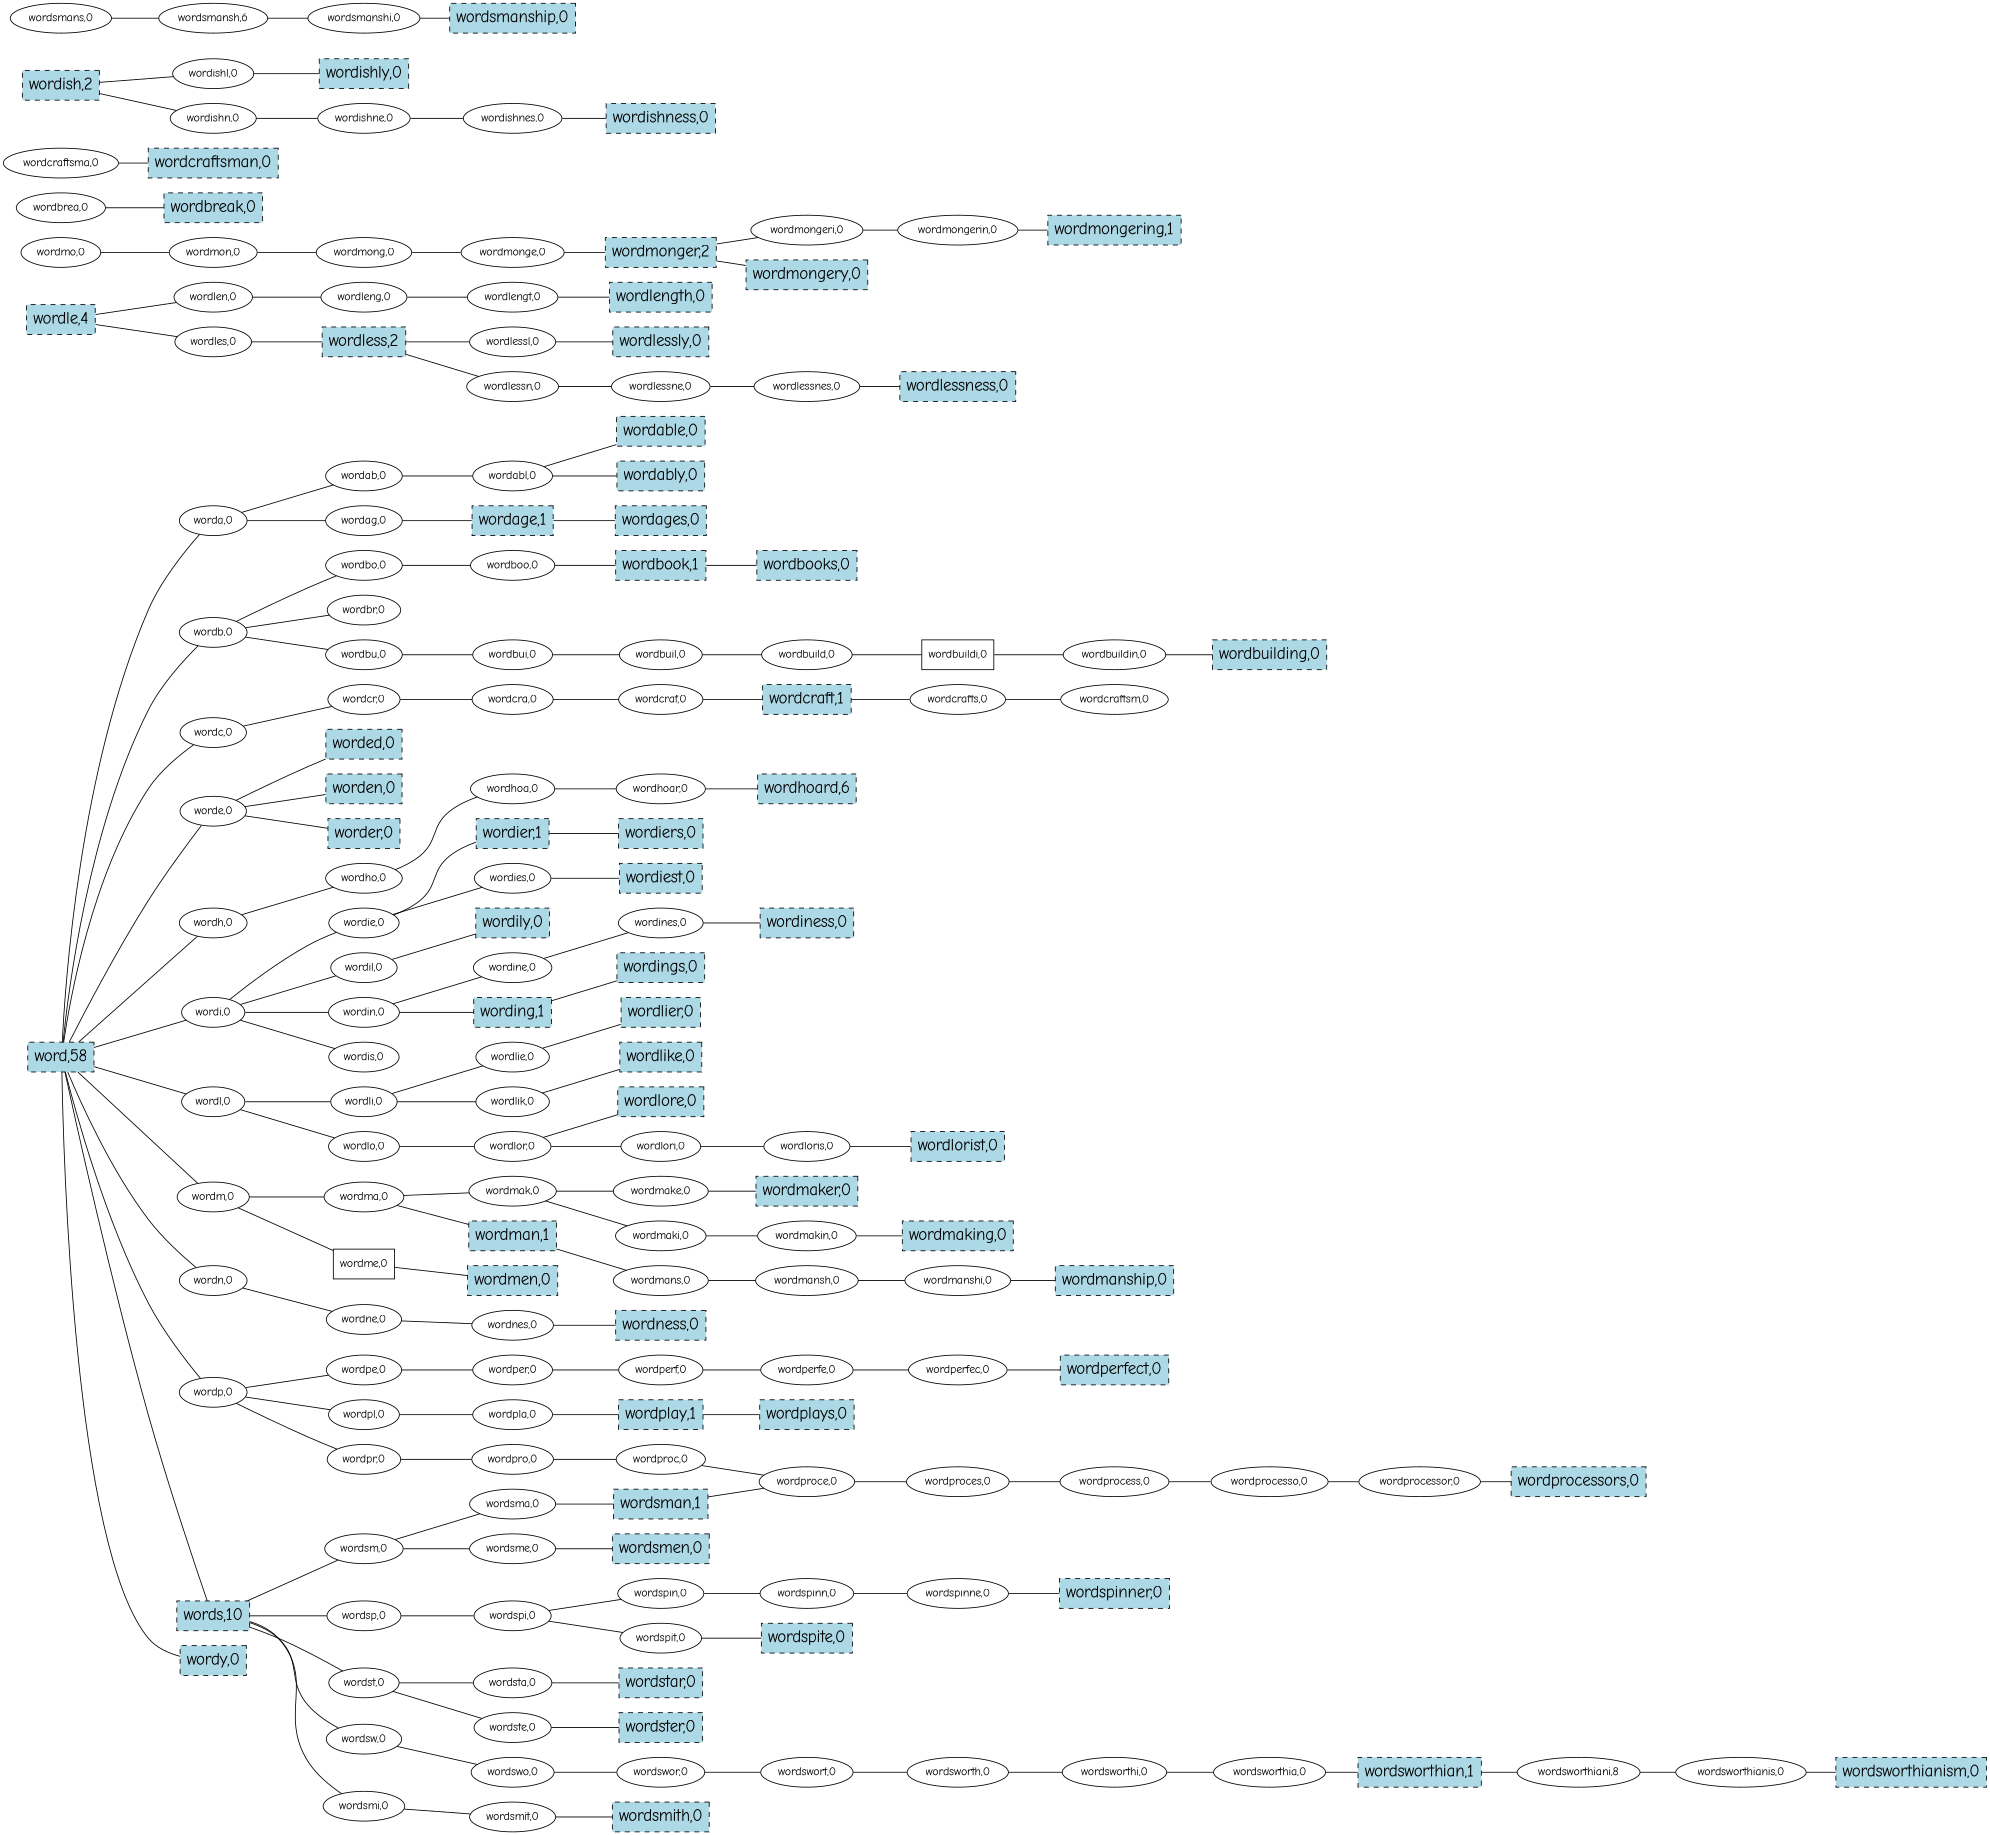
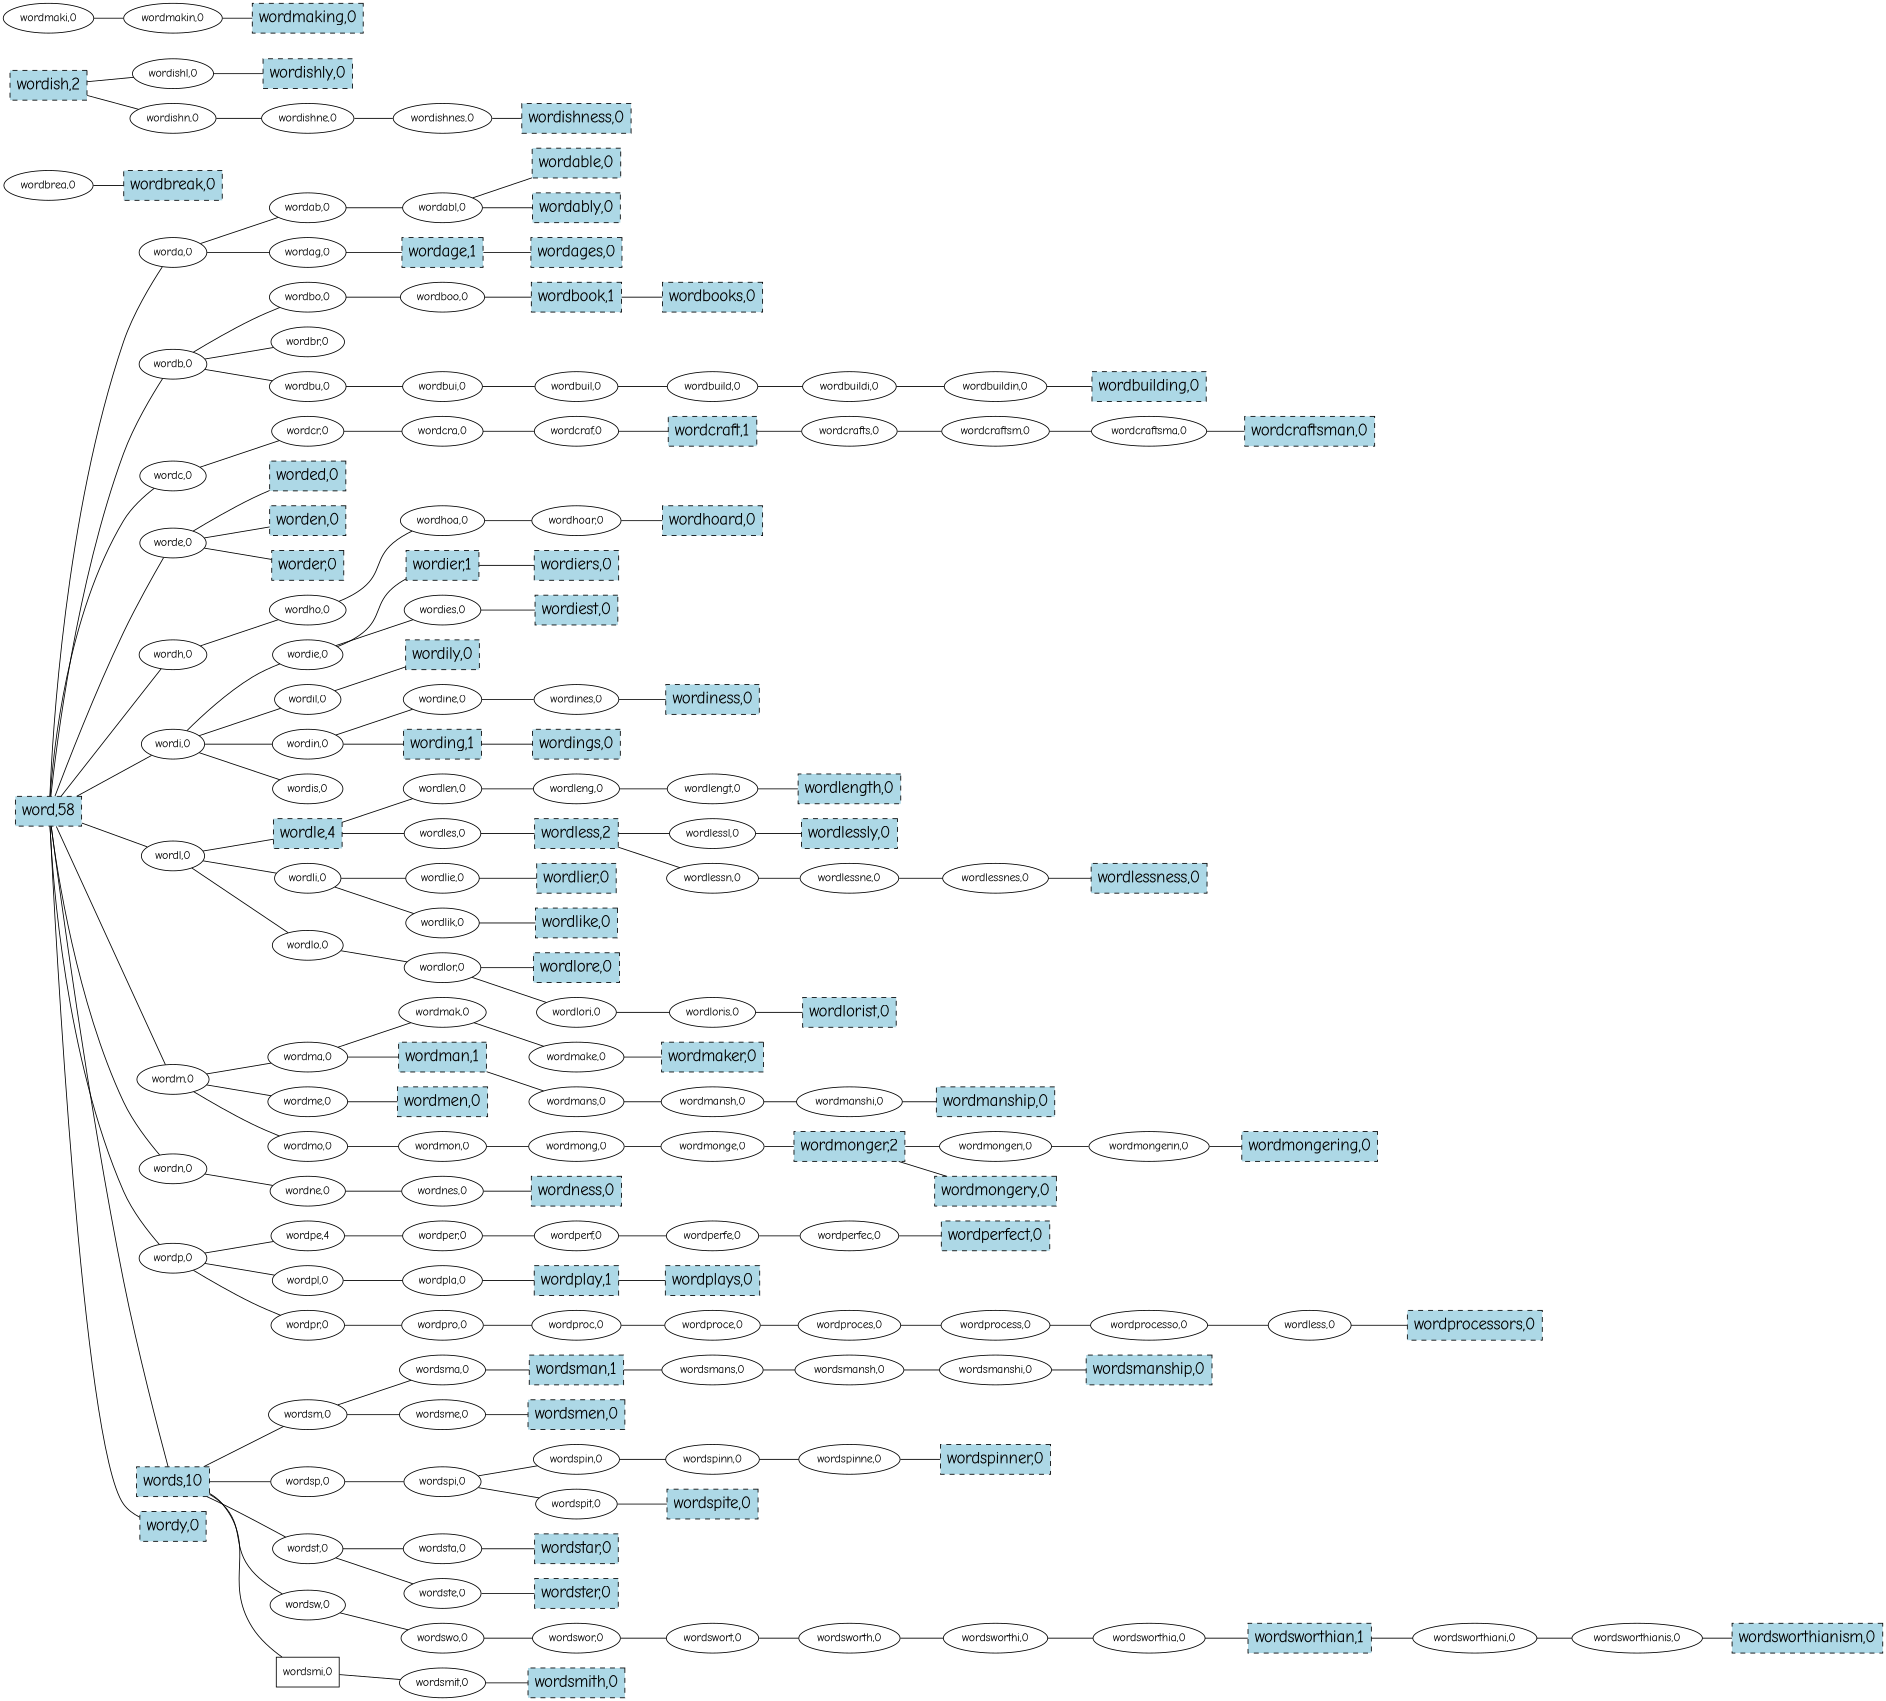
node "wordsmansh,6": label "wordsmansh,6" -> "wordsmansh,0"
node "wordmongering,1": label "wordmongering,1" -> "wordmongering,0"
edge "wordcraftsm,0" -- "wordcraftsma,0": added
node "wordbuildi,0": shape box -> ellipse
node "wordhoard,6": label "wordhoard,6" -> "wordhoard,0"
edge "wordle,4" -- "wordl,0": added
edge "wordm,0" -- "wordmo,0": added
edge "wordmak,0" -- "wordmaki,0": removed
node "wordme,0": shape box -> ellipse
node "wordpe,0": label "wordpe,0" -> "wordpe,4"
node "wordprocessor,0": label "wordprocessor,0" -> "wordless,0"
edge "wordproce,0" -- "wordsman,1": now "wordsmans,0" -- "wordsman,1"
node "wordsworthiani,8": label "wordsworthiani,8" -> "wordsworthiani,0"
node "wordsmi,0": shape ellipse -> box
